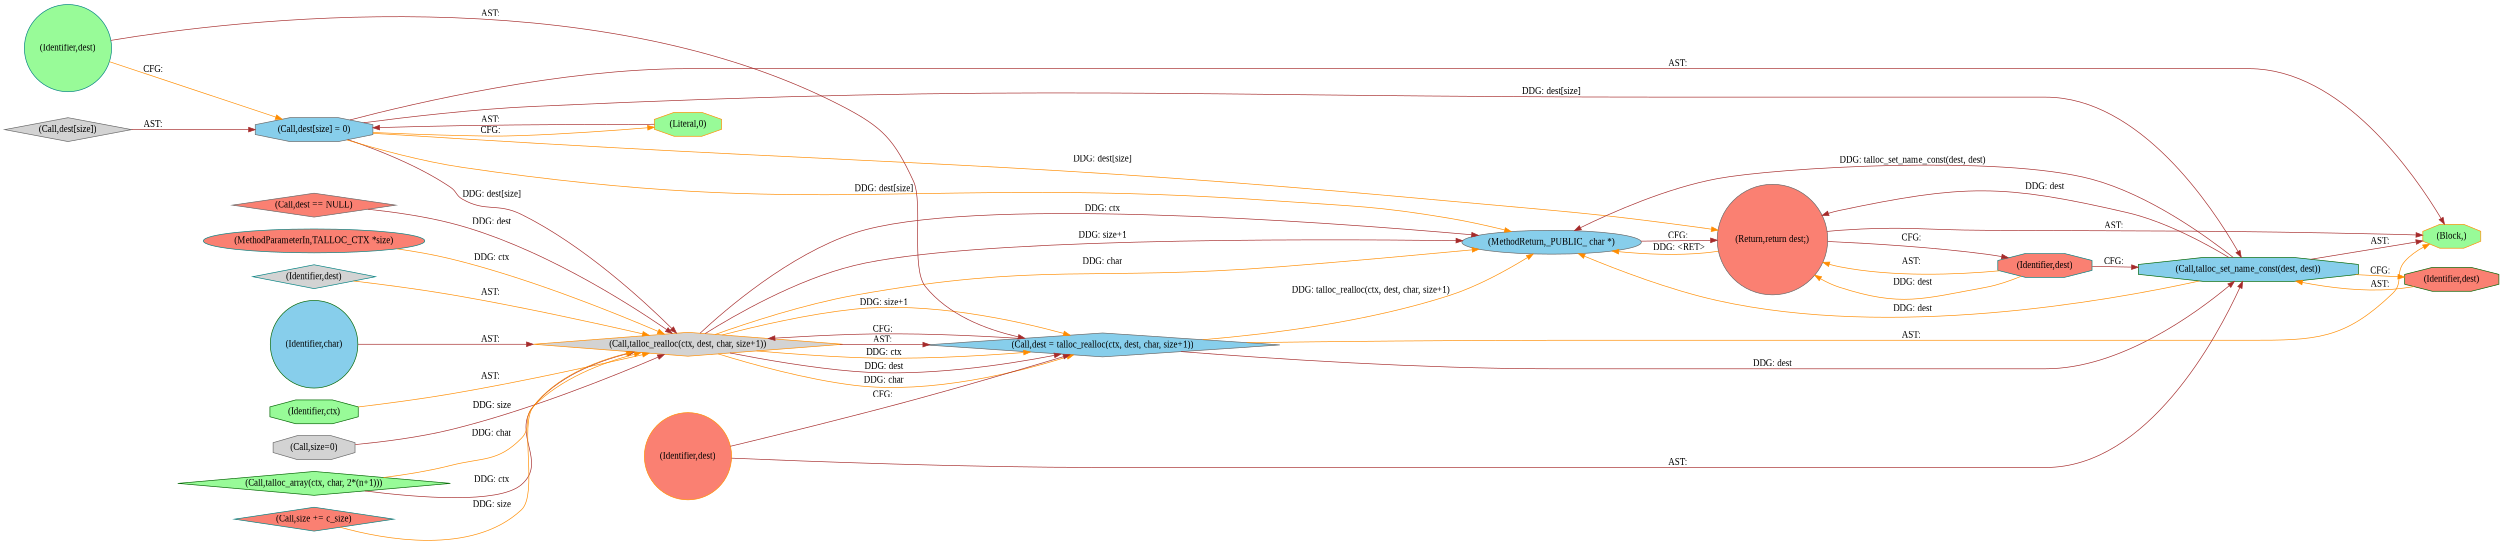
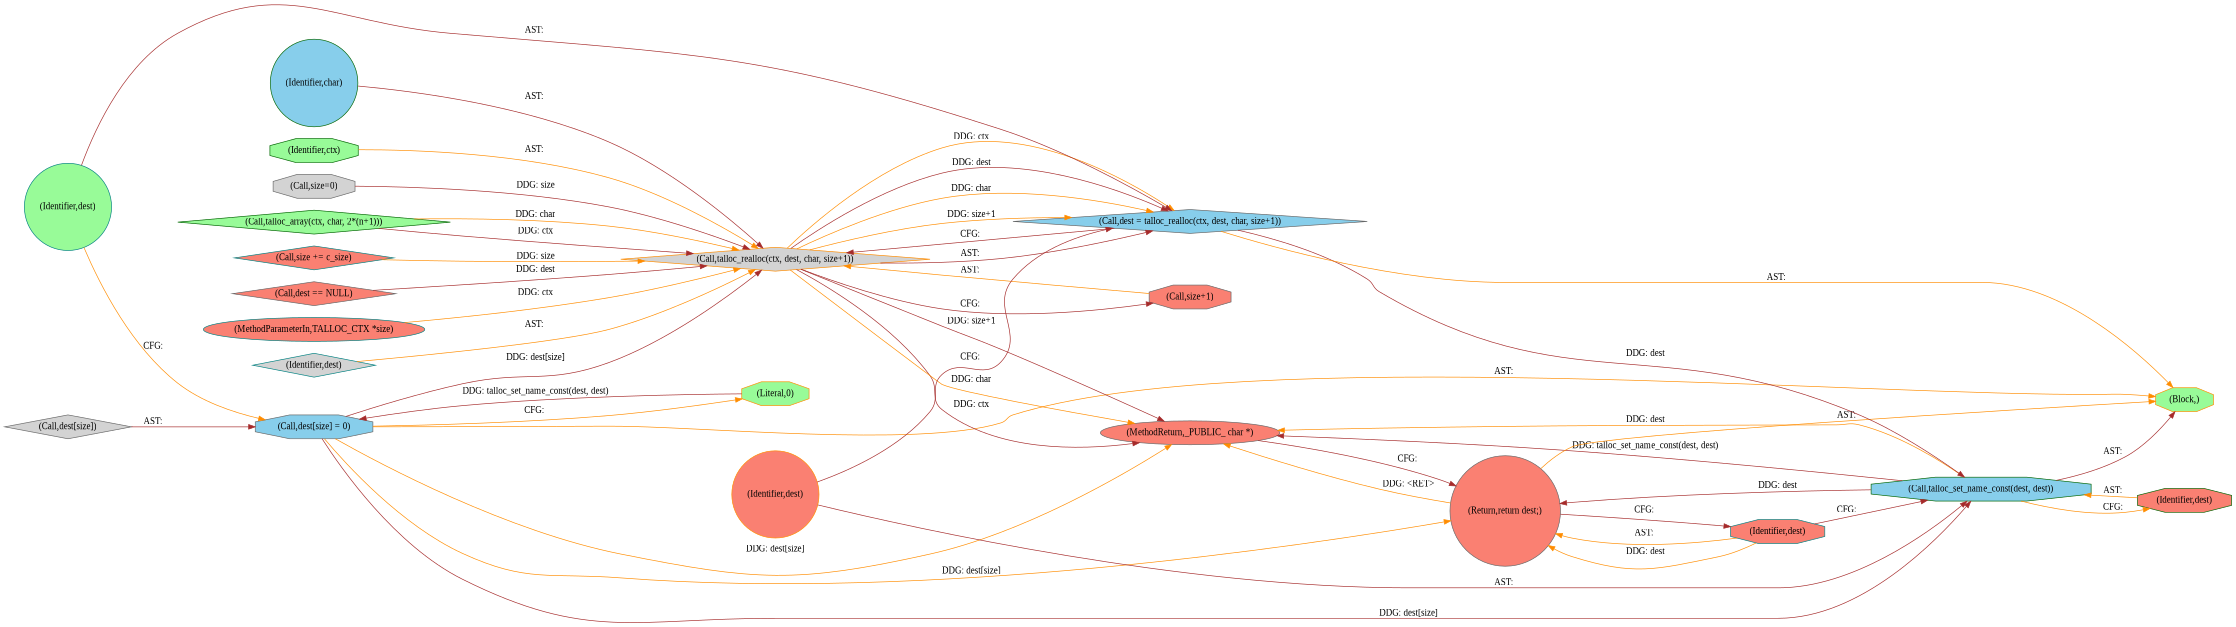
edge "(Call,dest[size] = 0)" -> "(Block,)": color brown -> darkorange
edge "(Literal,0)" -> "(Call,dest[size] = 0)": label "AST: " -> "DDG: talloc_set_name_const(dest, dest)"
edge "(Return,return dest;)" -> "(Block,)": color brown -> darkorange
node "(MethodReturn,_PUBLIC_ char *)": fillcolor skyblue -> salmon
node "(Call,size+1)": added
edge "(Call,dest = talloc_realloc(ctx, dest, char, size+1))" -> "(MethodReturn,_PUBLIC_ char *)": removed, label "DDG: talloc_realloc(ctx, dest, char, size+1)"
